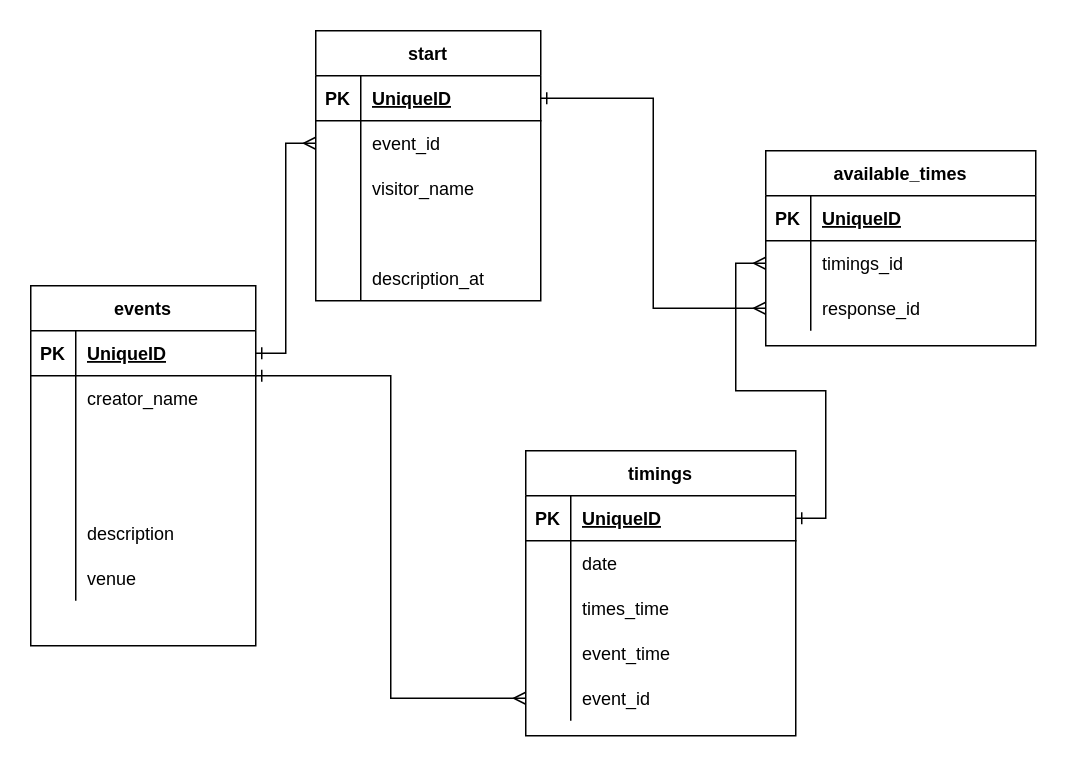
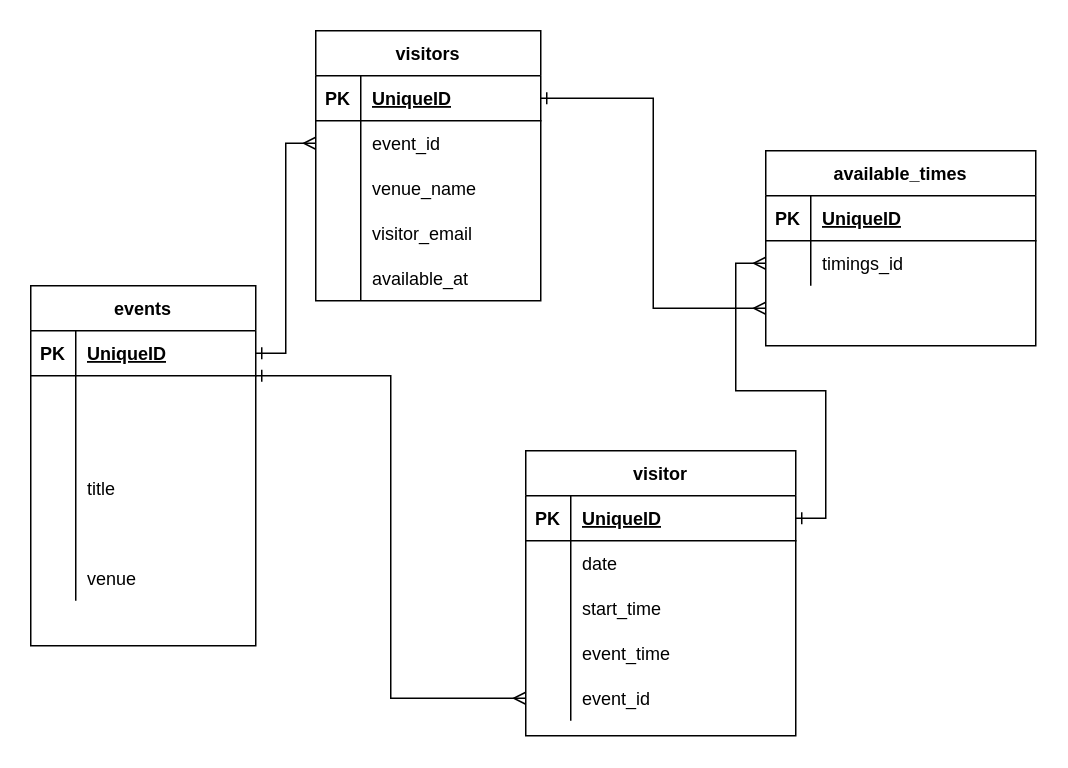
node "start": label "start" -> "visitors"
node "visitor_name": label "visitor_name" -> "venue_name"
node "visitor_email": added
node "description_at": label "description_at" -> "available_at"
node "response_id": removed
node "creator_name": removed
node "timings": label "timings" -> "visitor"
node "title": added
node "description": removed
node "times_time": label "times_time" -> "start_time"
